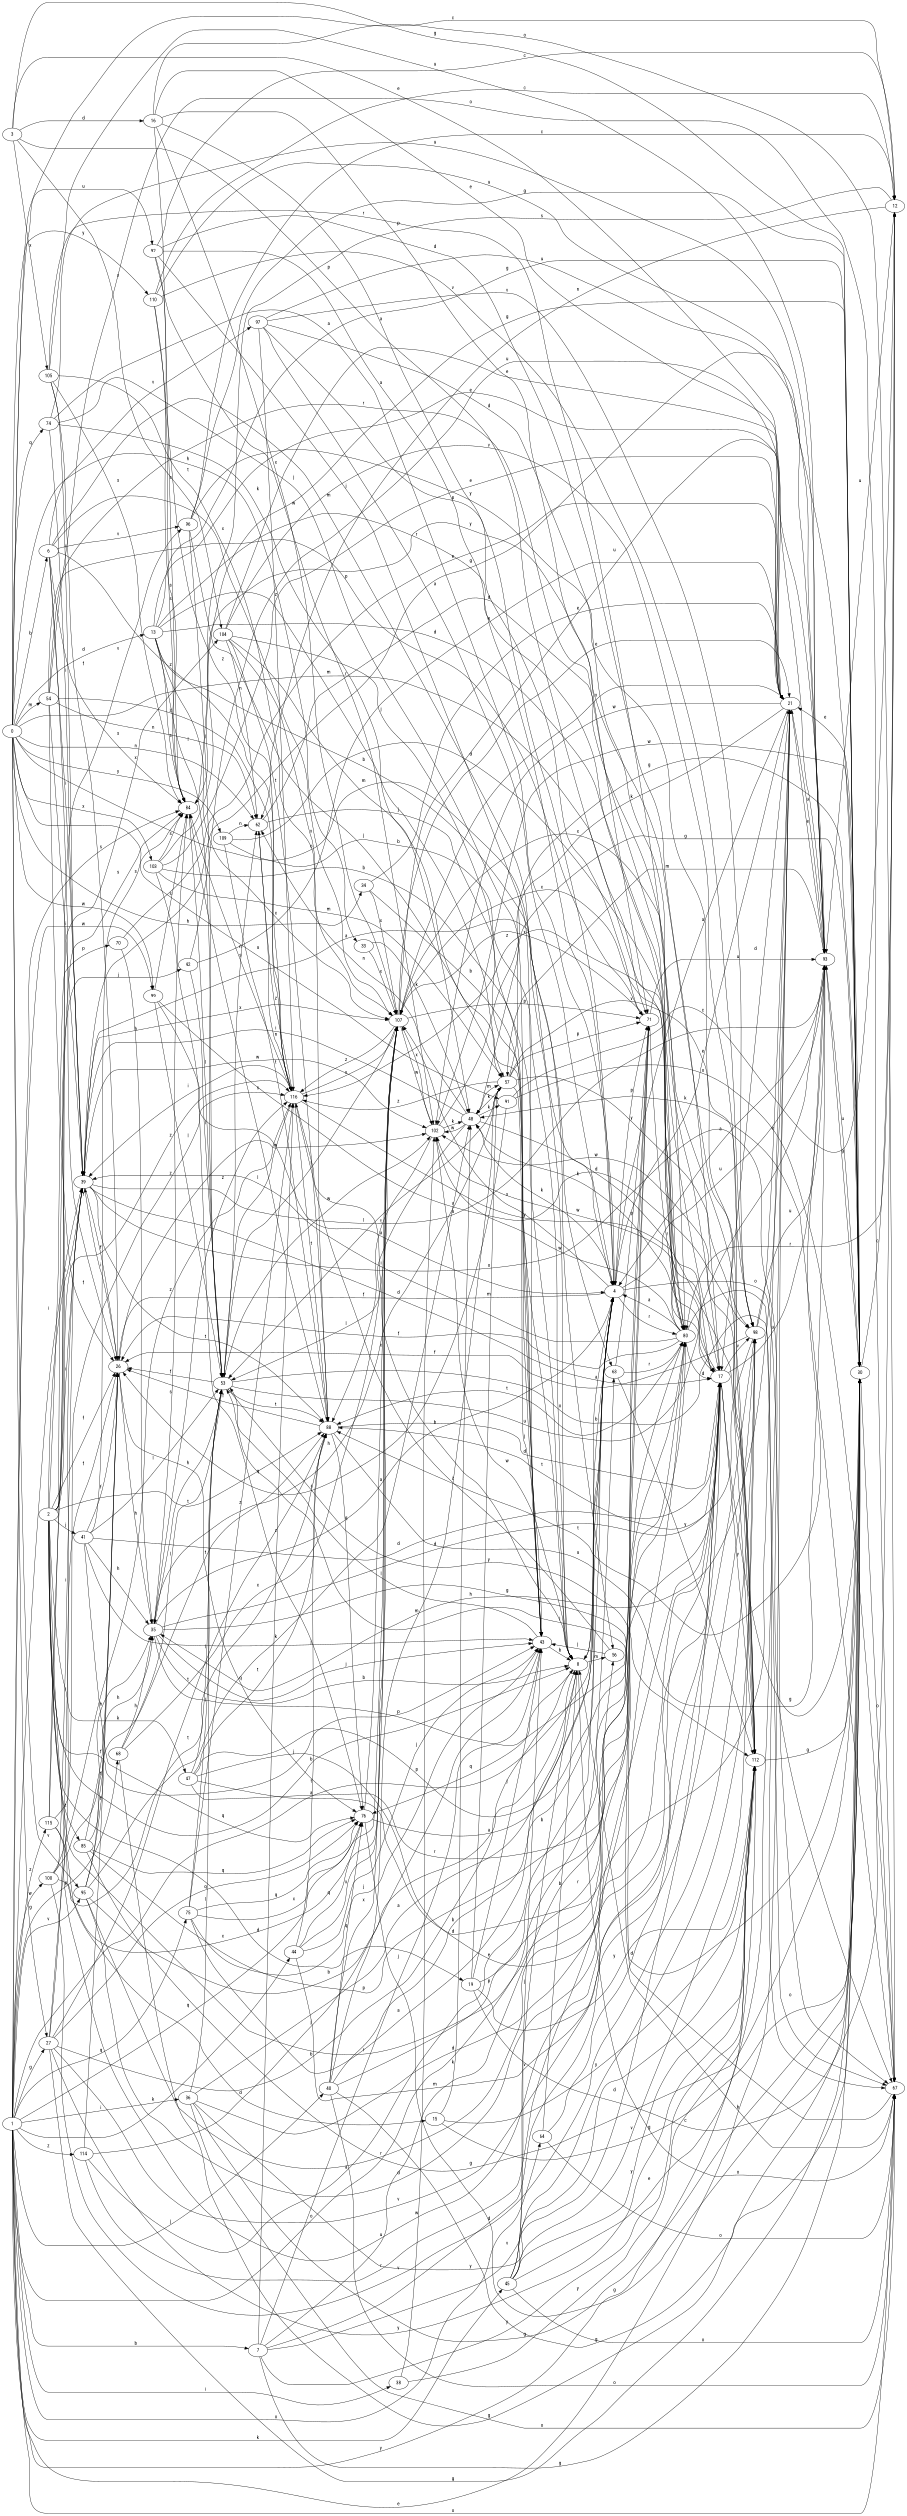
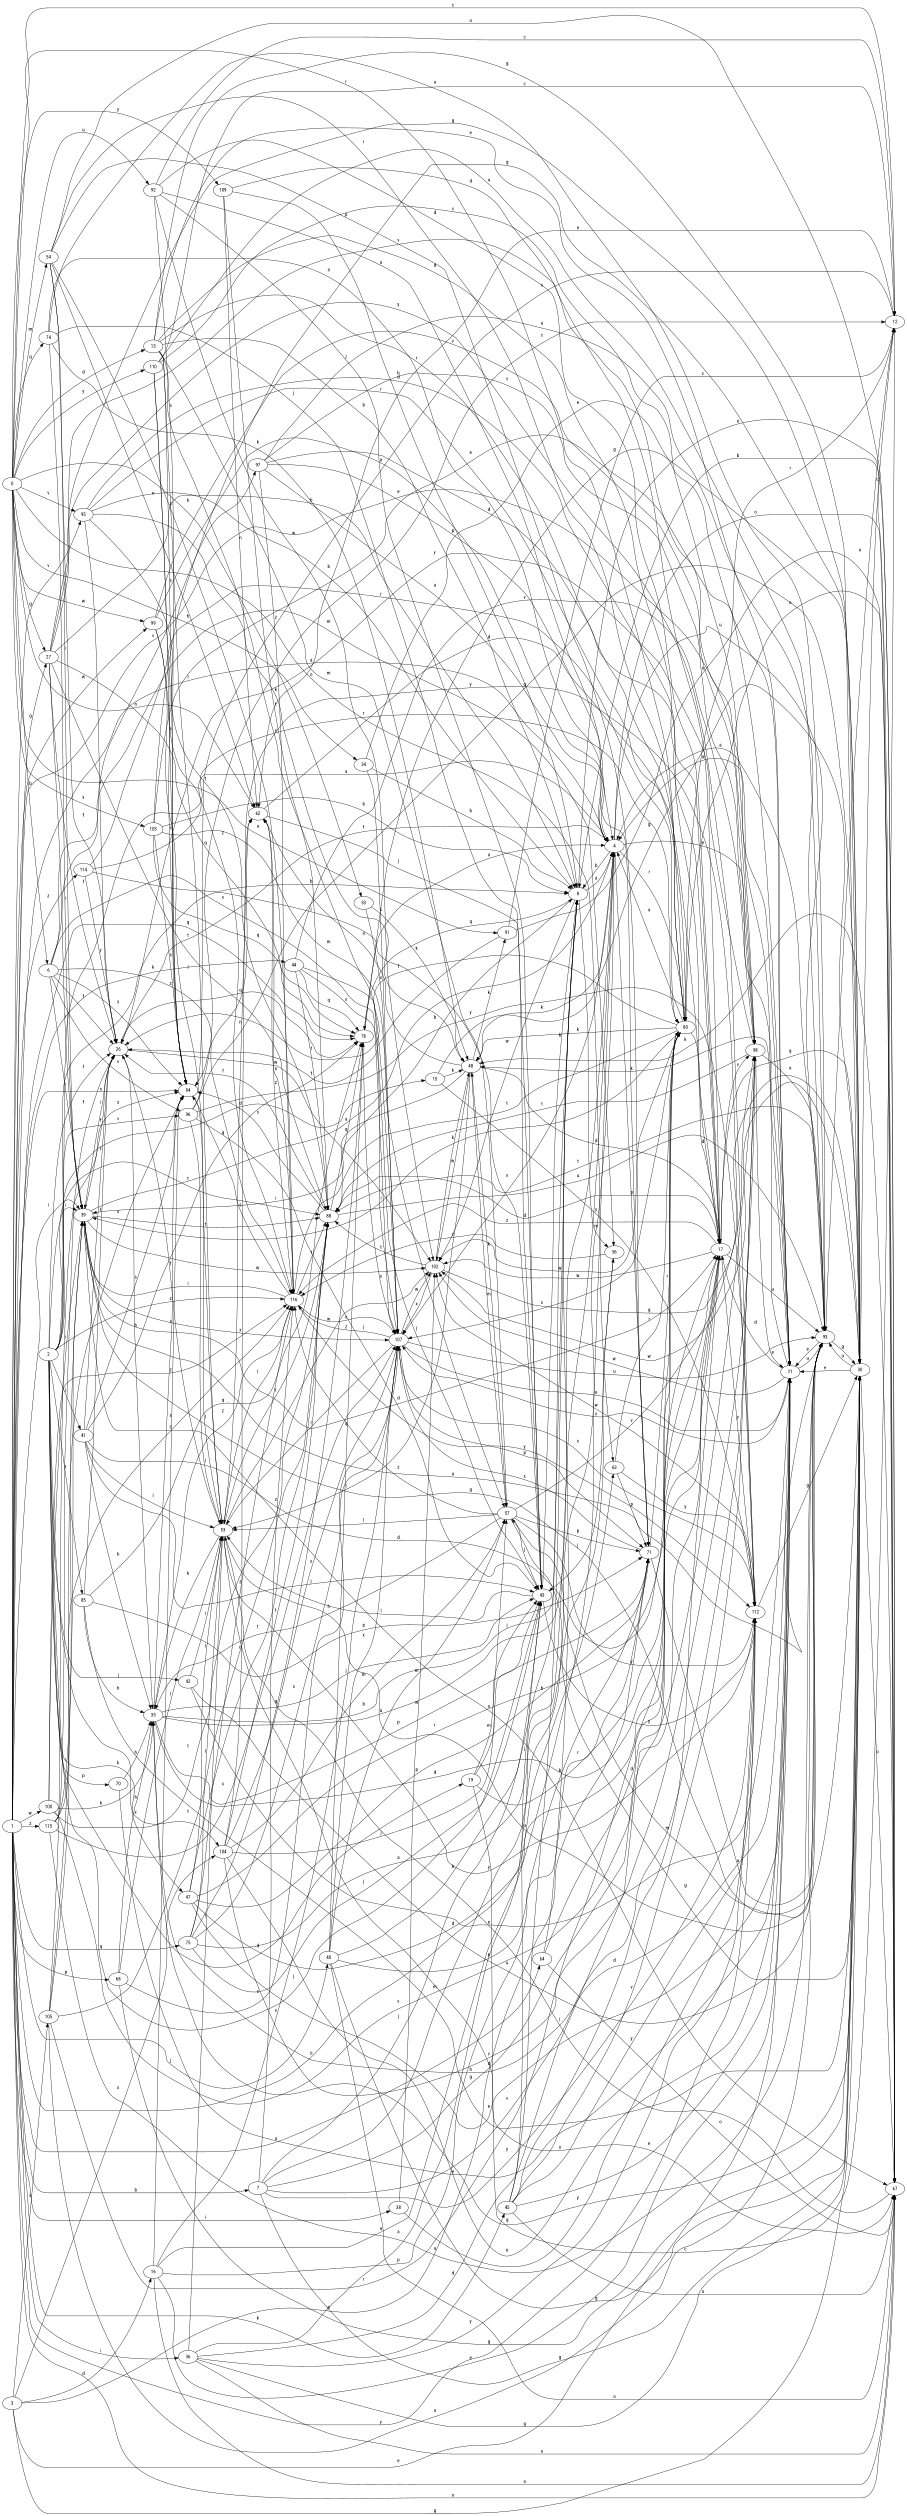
edge "19" -> "112": now "43" -> "112"
edge "115" -> "17": now "115" -> "93"
